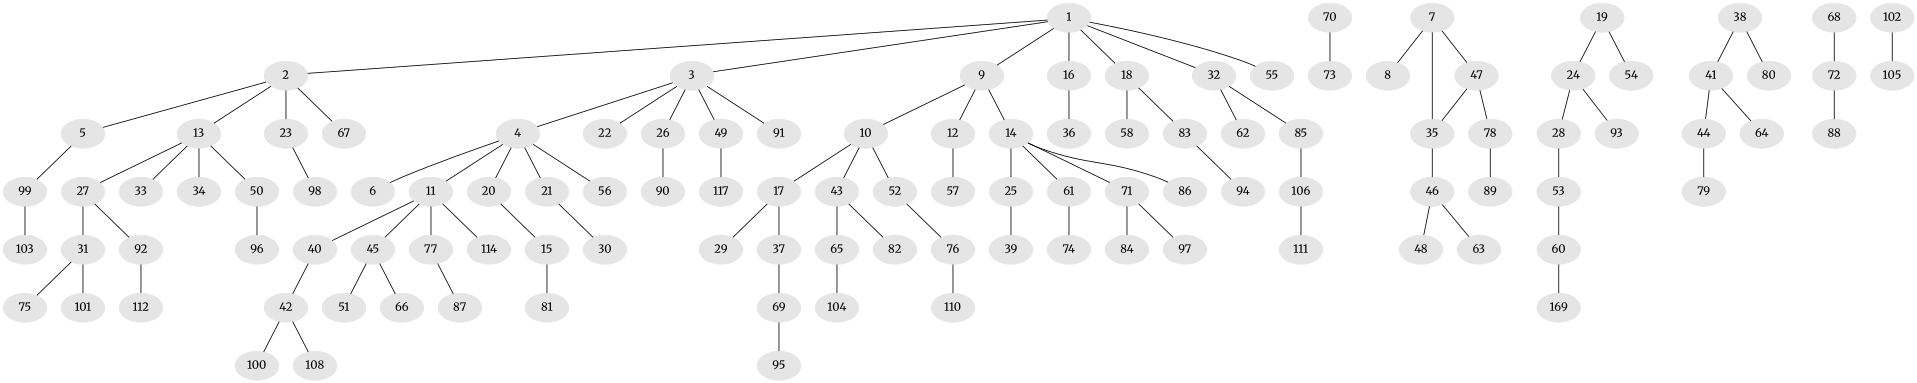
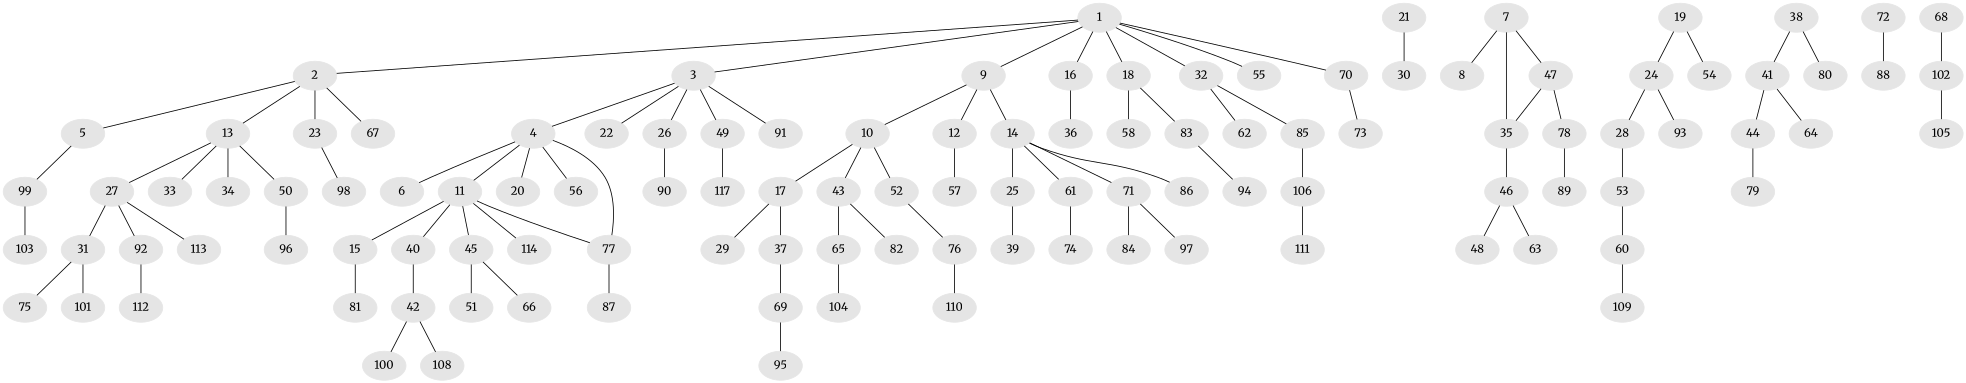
edge "1" -- "70": added
edge "68" -- "72": now "68" -- "102"
edge "4" -- "21": now "4" -- "77"
edge "20" -- "15": now "11" -- "15"
node "113": added
node "169": label "169" -> "109"
